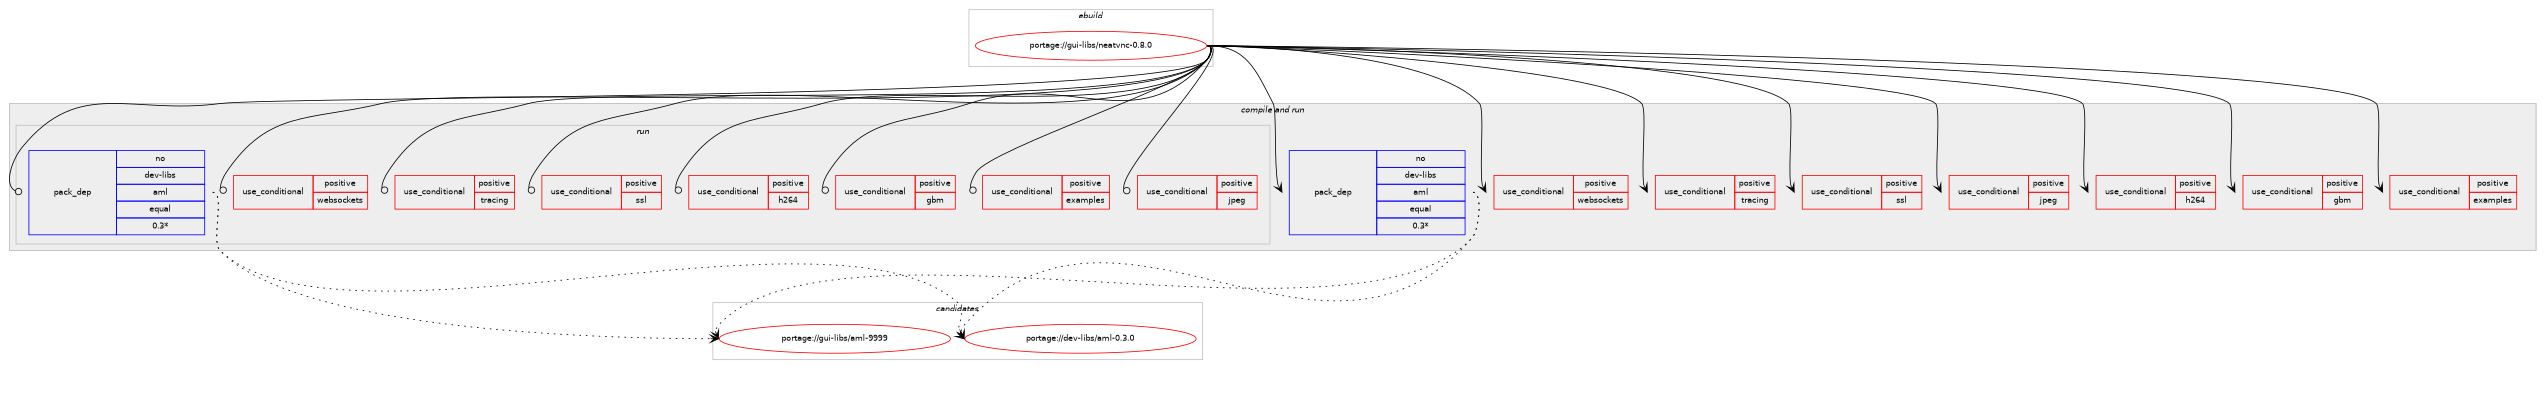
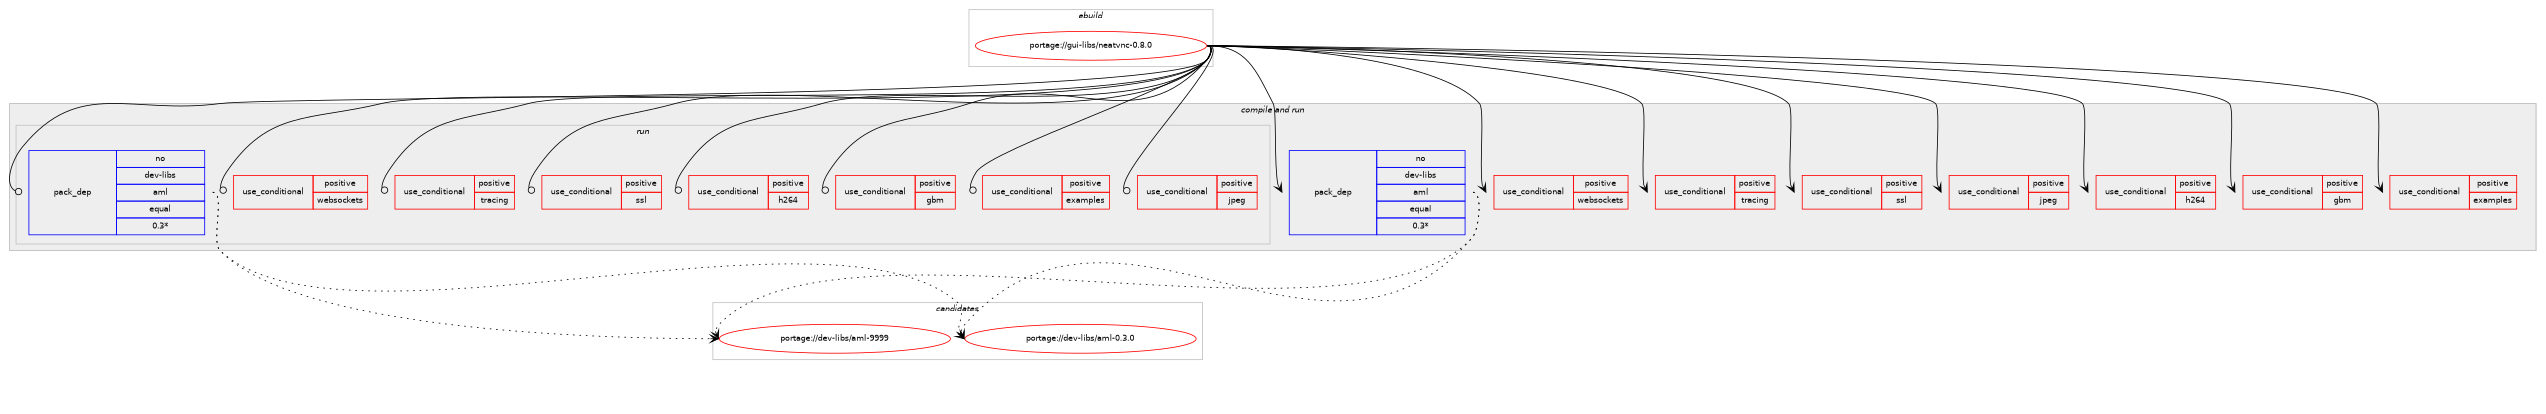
node "portage://gui-libs/aml-9999": label "portage://gui-libs/aml-9999" -> "portage://dev-libs/aml-9999"
